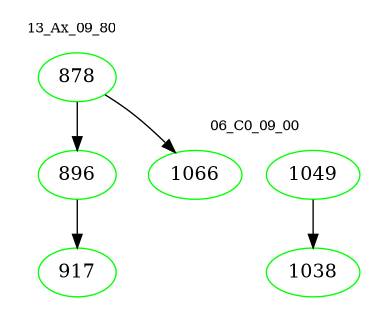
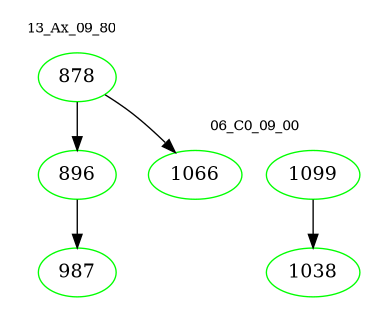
node "1049": label "1049" -> "1099"
node "917": label "917" -> "987"
